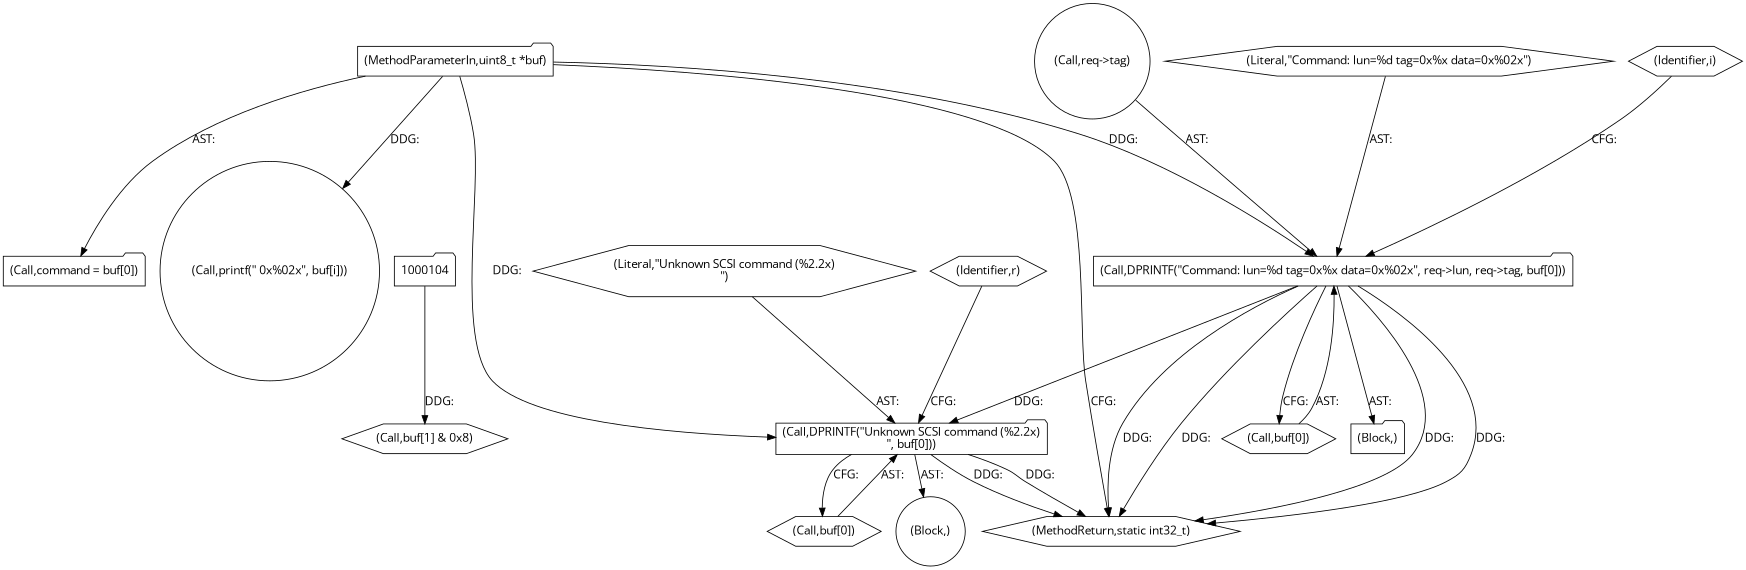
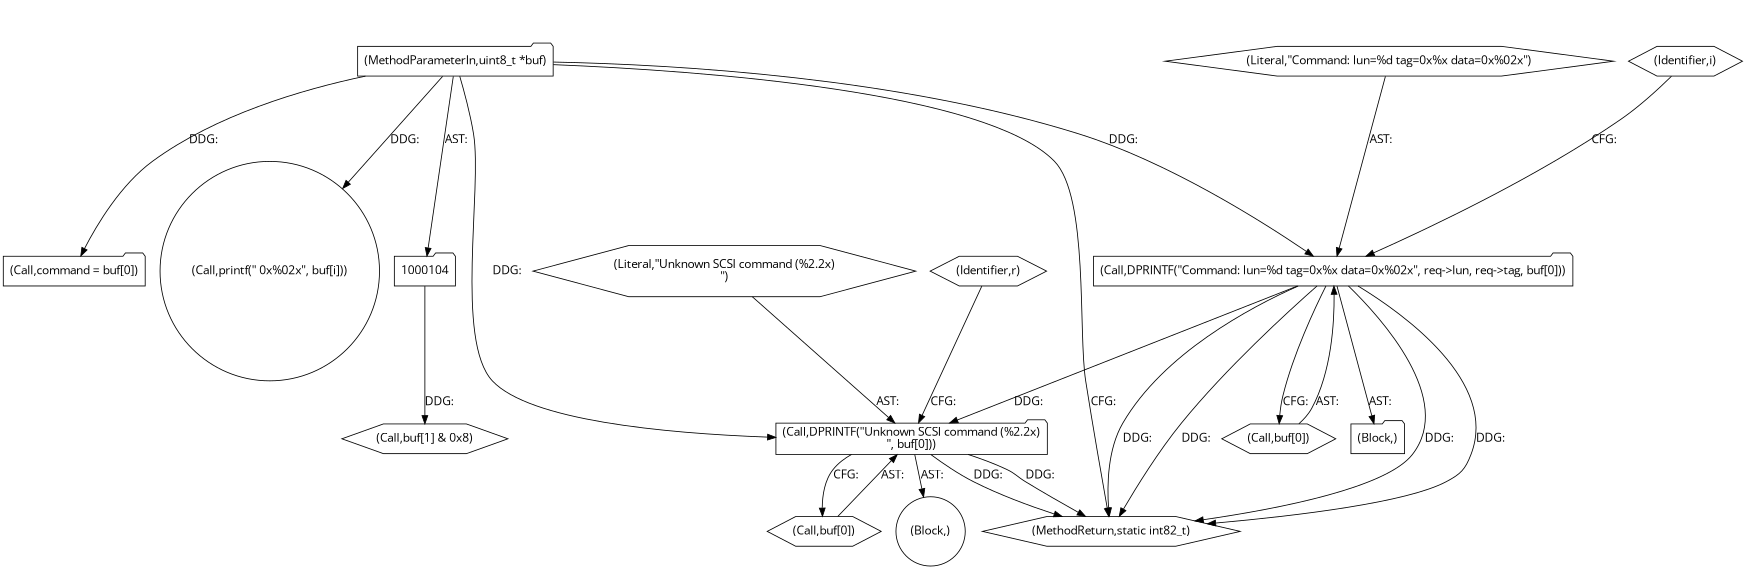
node "(Call,req->tag)": removed
edge "(MethodParameterIn,uint8_t *buf)" -> "(Call,command = buf[0])": label "AST: " -> "DDG: "
edge "(MethodParameterIn,uint8_t *buf)" -> "1000104": added, label "AST:"
node "(MethodReturn,static int32_t)": label "(MethodReturn,static int32_t)" -> "(MethodReturn,static int82_t)"
